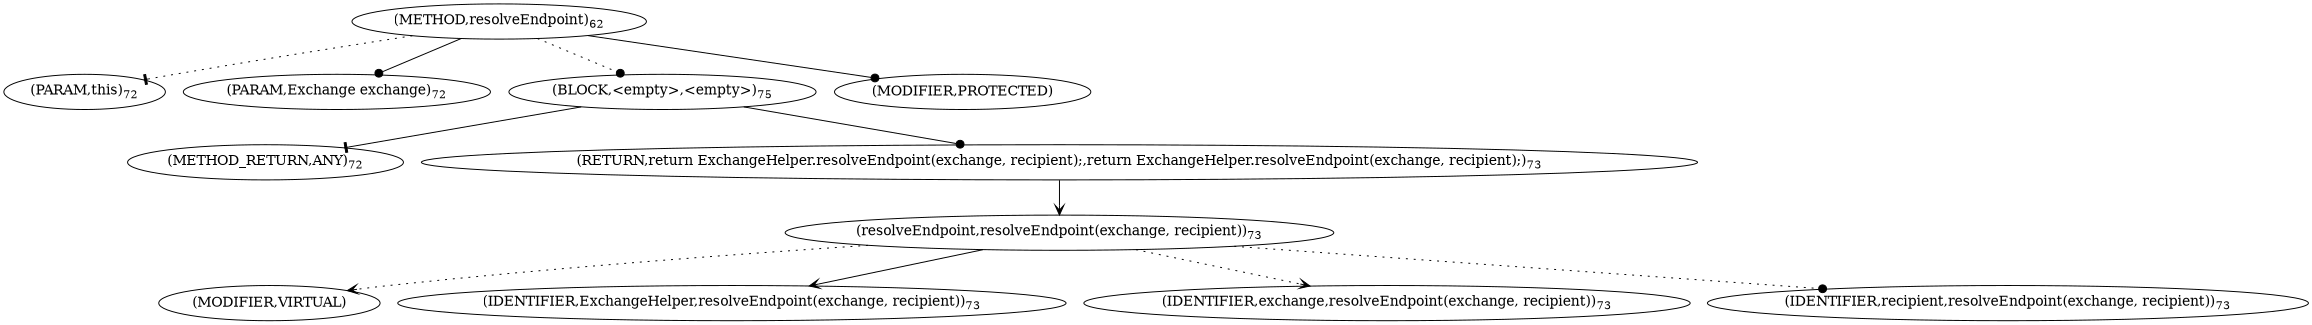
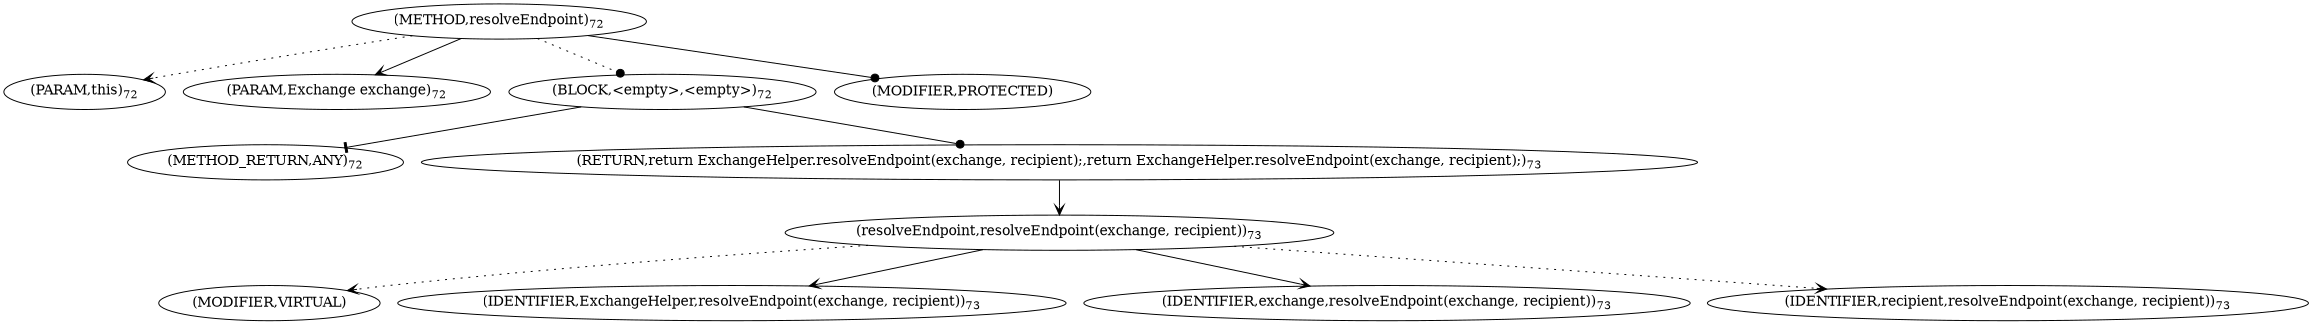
node "(METHOD,resolveEndpoint)": text "62" -> "72"
edge "(METHOD,resolveEndpoint)" -> "(PARAM,Exchange exchange)": arrowhead dot -> vee
edge "(METHOD,resolveEndpoint)" -> "(PARAM,this)": arrowhead tee -> vee
node "(BLOCK,<empty>,<empty>)": text "75" -> "72"
edge "(resolveEndpoint,resolveEndpoint(exchange, recipient))" -> "(IDENTIFIER,exchange,resolveEndpoint(exchange, recipient))": style dotted -> solid
edge "(resolveEndpoint,resolveEndpoint(exchange, recipient))" -> "(IDENTIFIER,recipient,resolveEndpoint(exchange, recipient))": arrowhead dot -> vee
